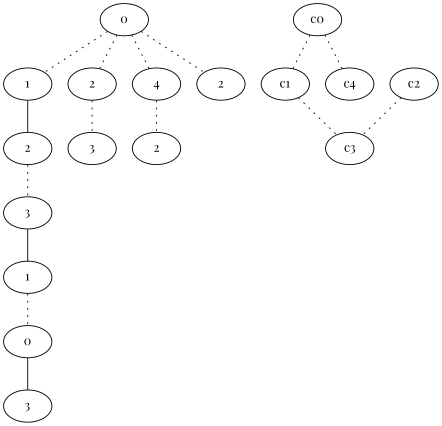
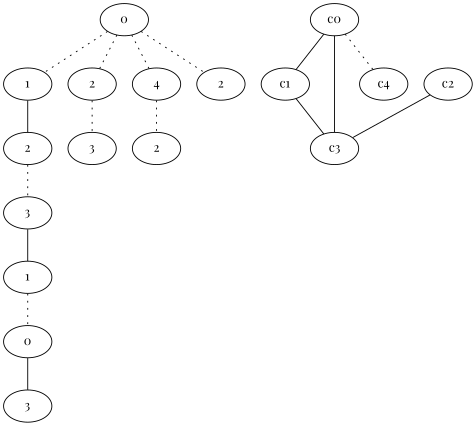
edge "c0" -- "c1": style dotted -> solid
edge "c0" -- "c3": added
edge "c1" -- "c3": style dotted -> solid
edge "c2" -- "c3": style dotted -> solid
